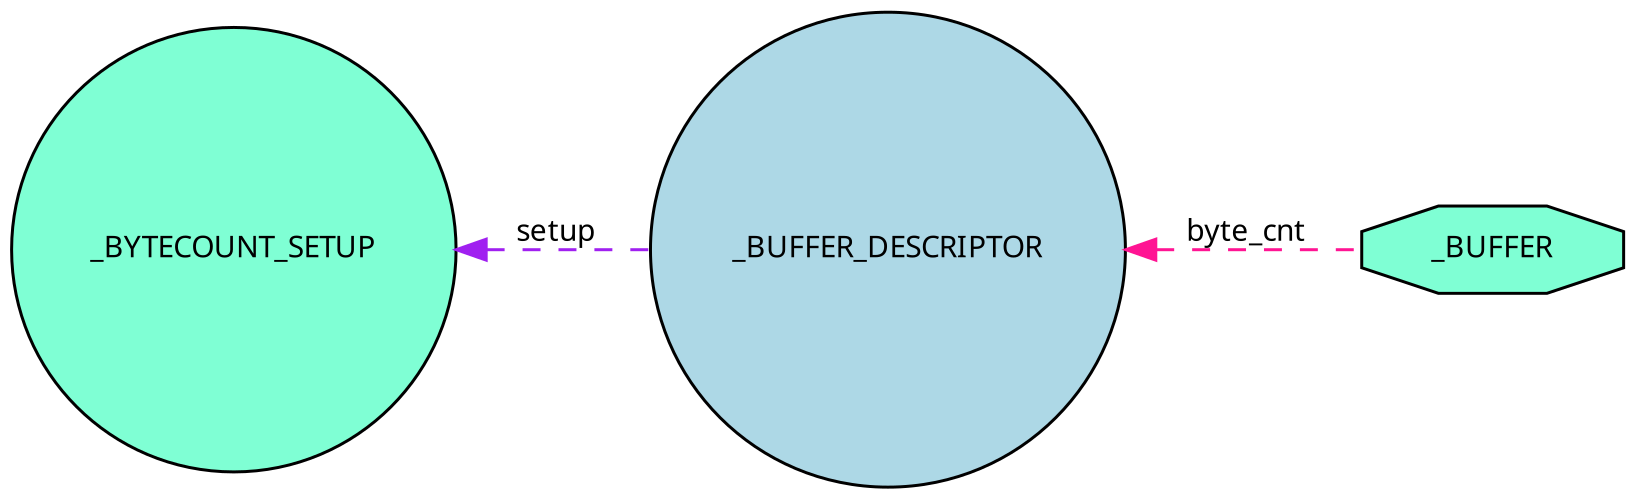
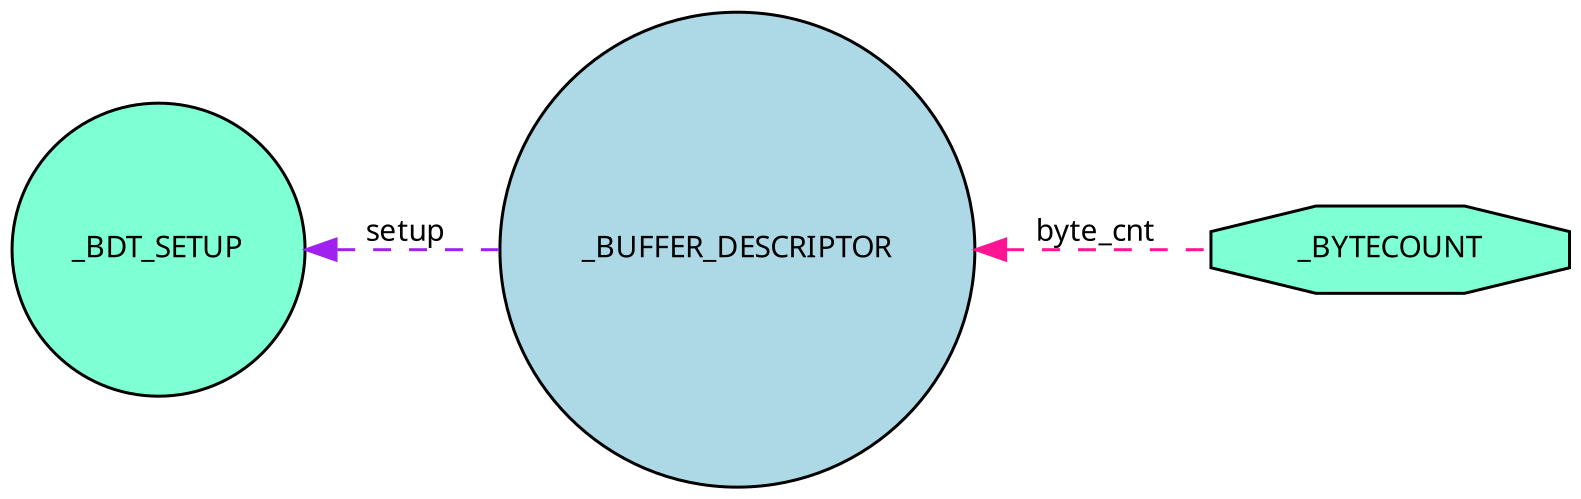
node "_BYTECOUNT_SETUP": label "_BYTECOUNT_SETUP" -> "_BDT_SETUP"
node "_BUFFER": label "_BUFFER" -> "_BYTECOUNT"
